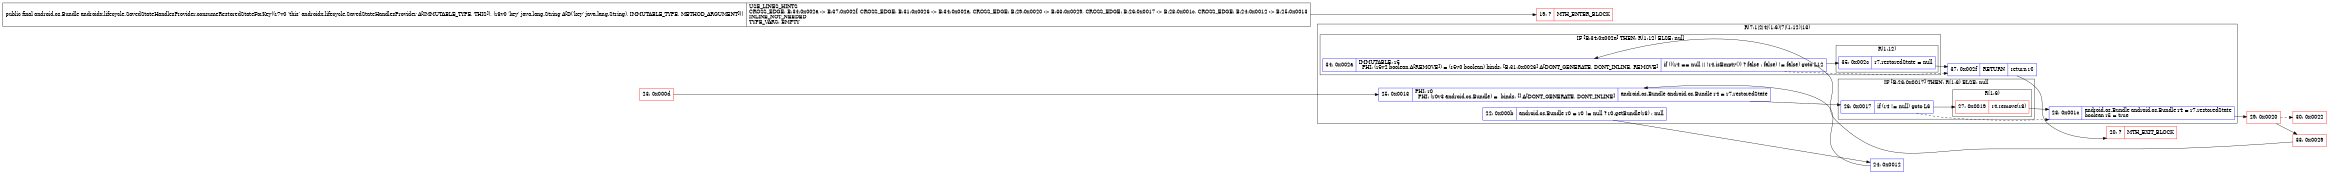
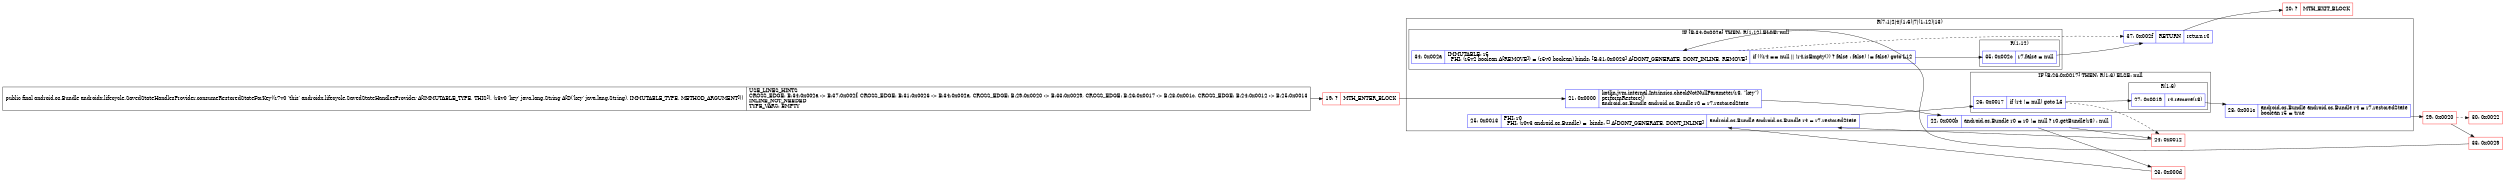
node "35: 0x002c": text "r7.restoredState = null" -> "r7.false = null"
node "21: 0x0000": added
node "27: 0x0019": color red -> blue
edge "26: 0x0017" -> "28: 0x001c": now "26: 0x0017" -> "24: 0x0012"
edge "22: 0x000b" -> "23: 0x000d": added
node "24: 0x0012": color blue -> red
